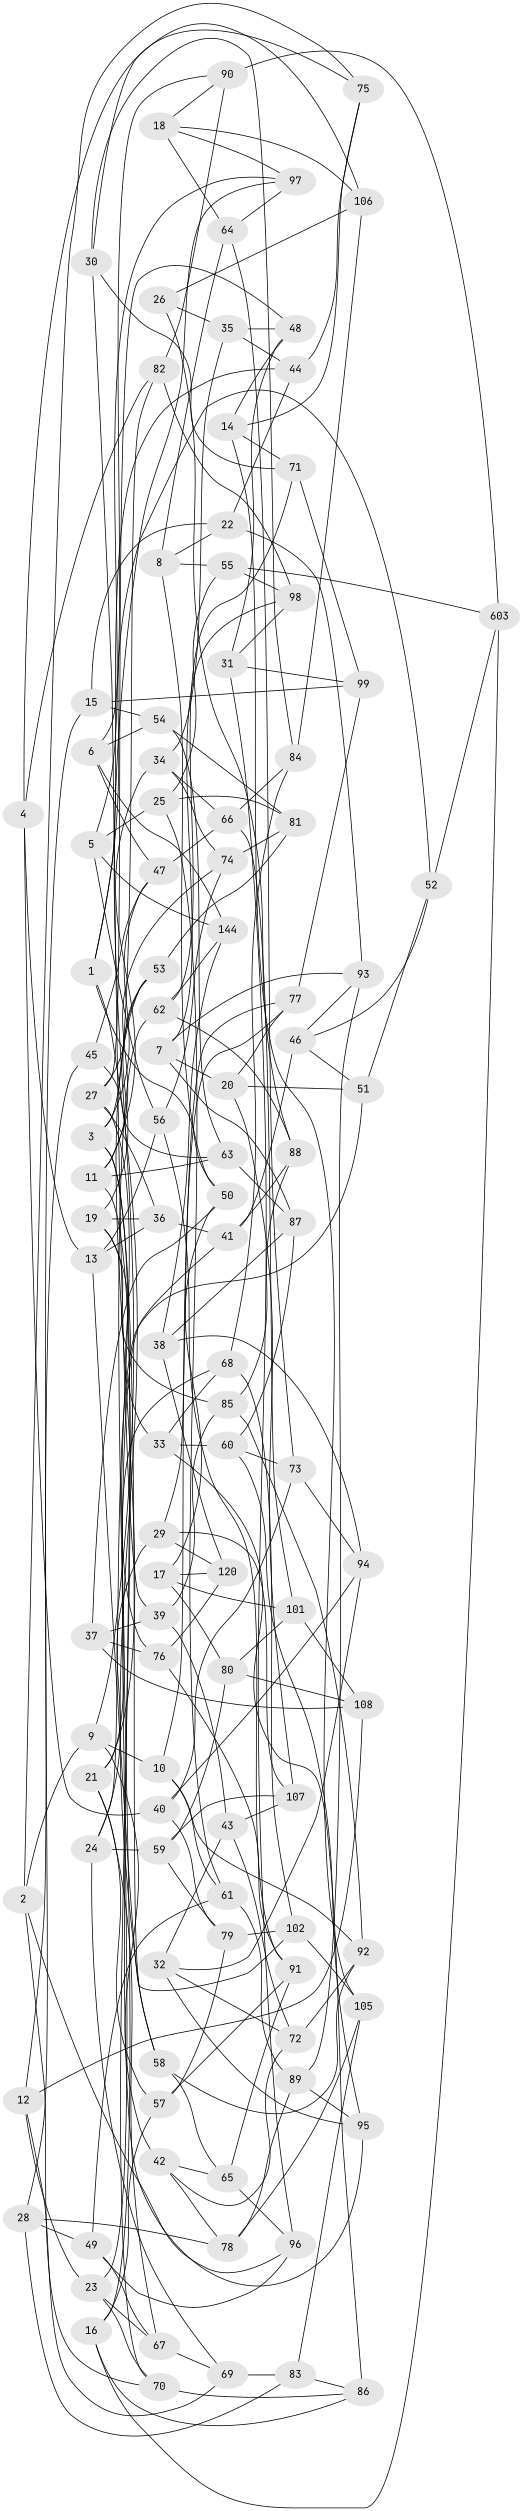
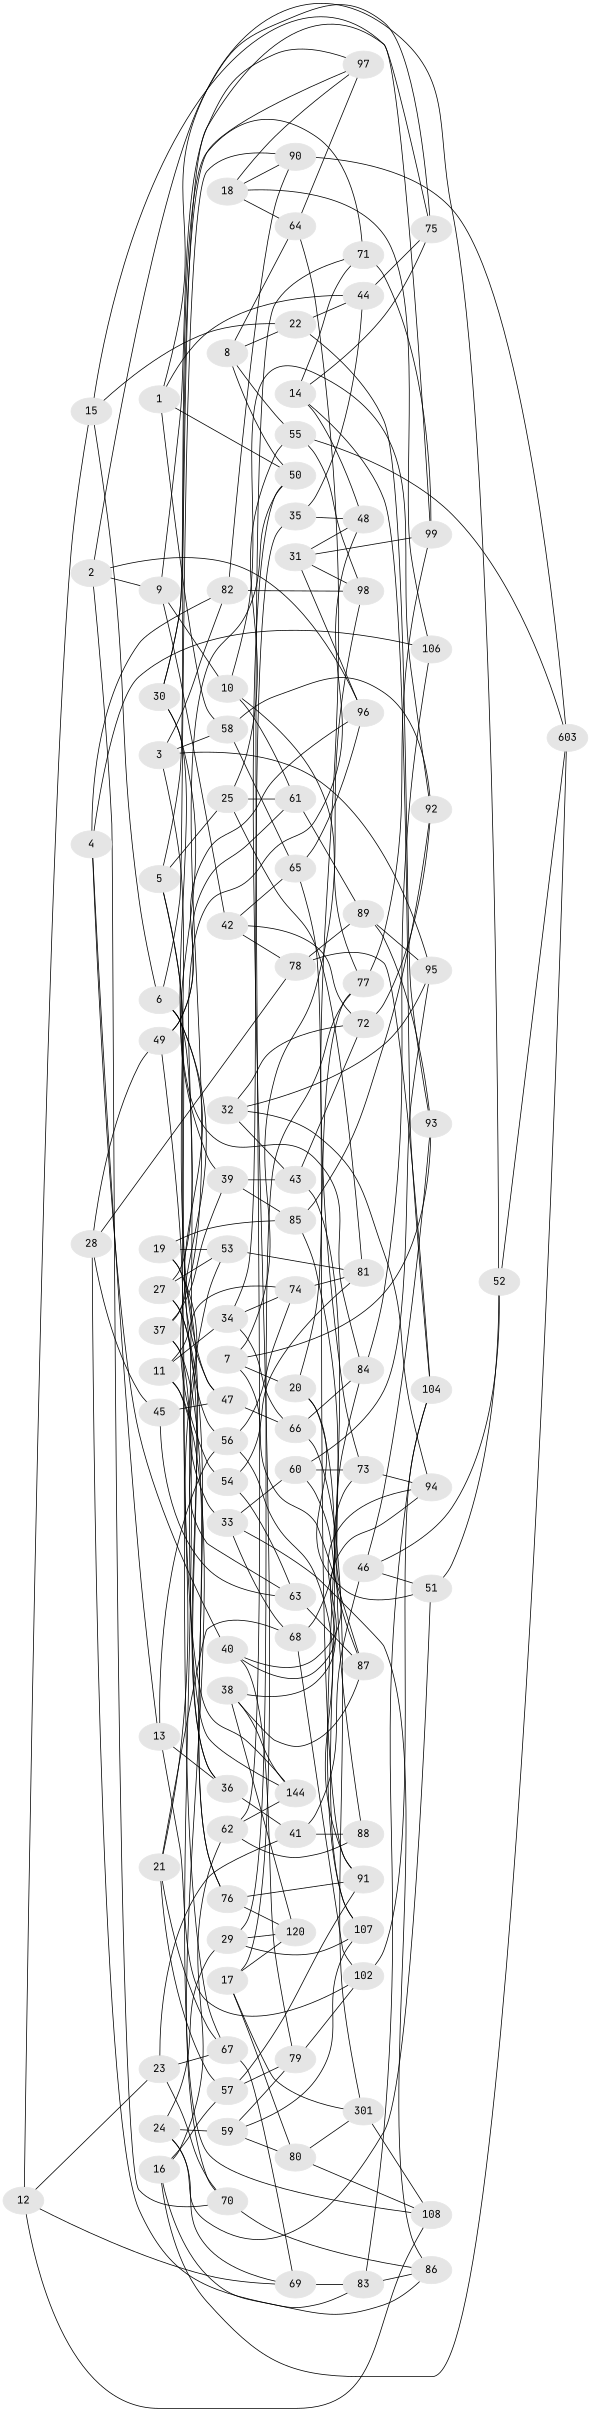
node "26": removed
edge "15" -- "54": now "15" -- "6"
node "101": label "101" -> "301"
node "105": label "105" -> "104"
